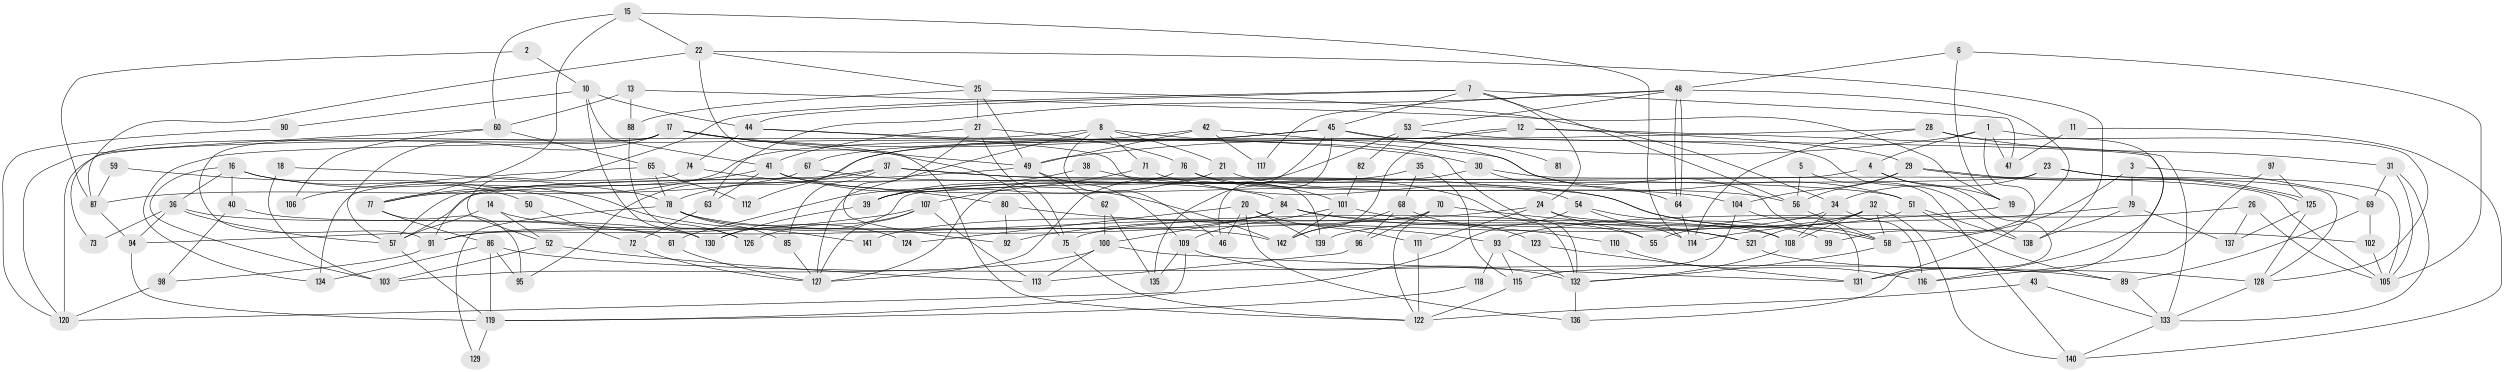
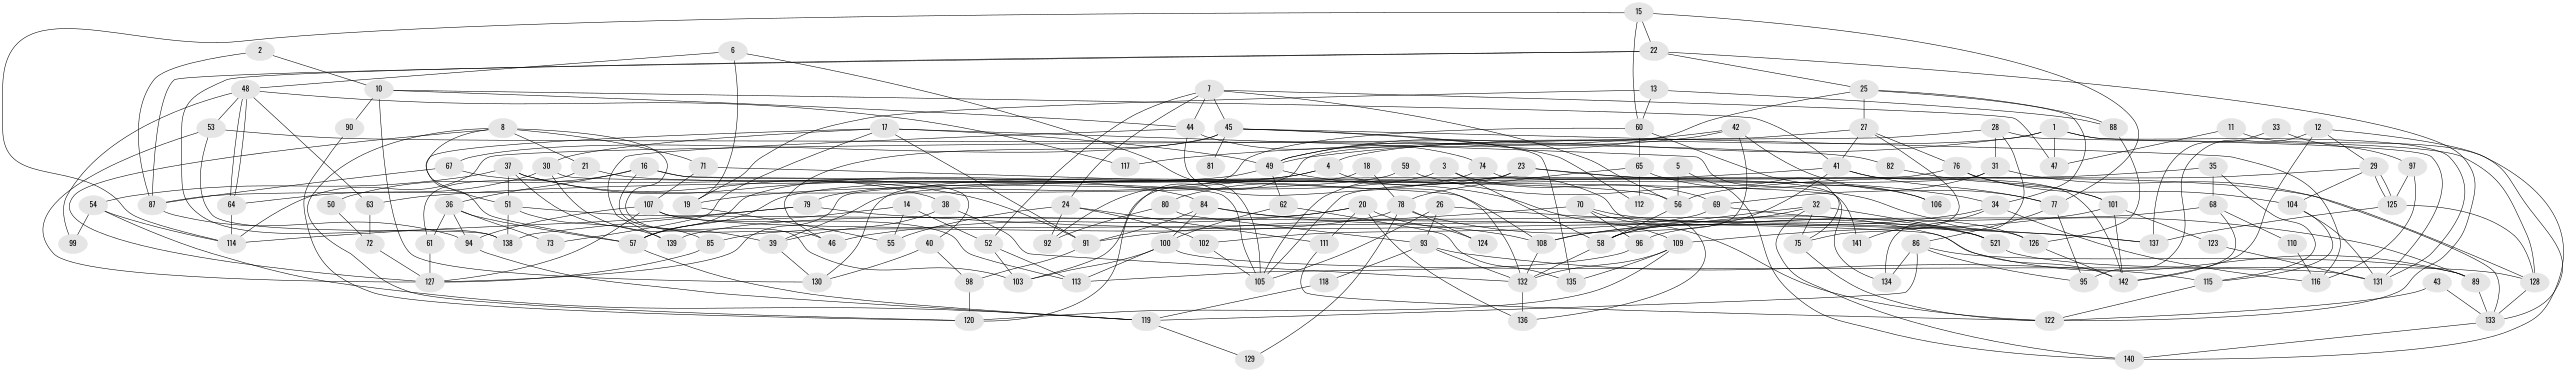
node "33": added
edge "37" -- "78": now "37" -- "38"
edge "126" -- "142": added
